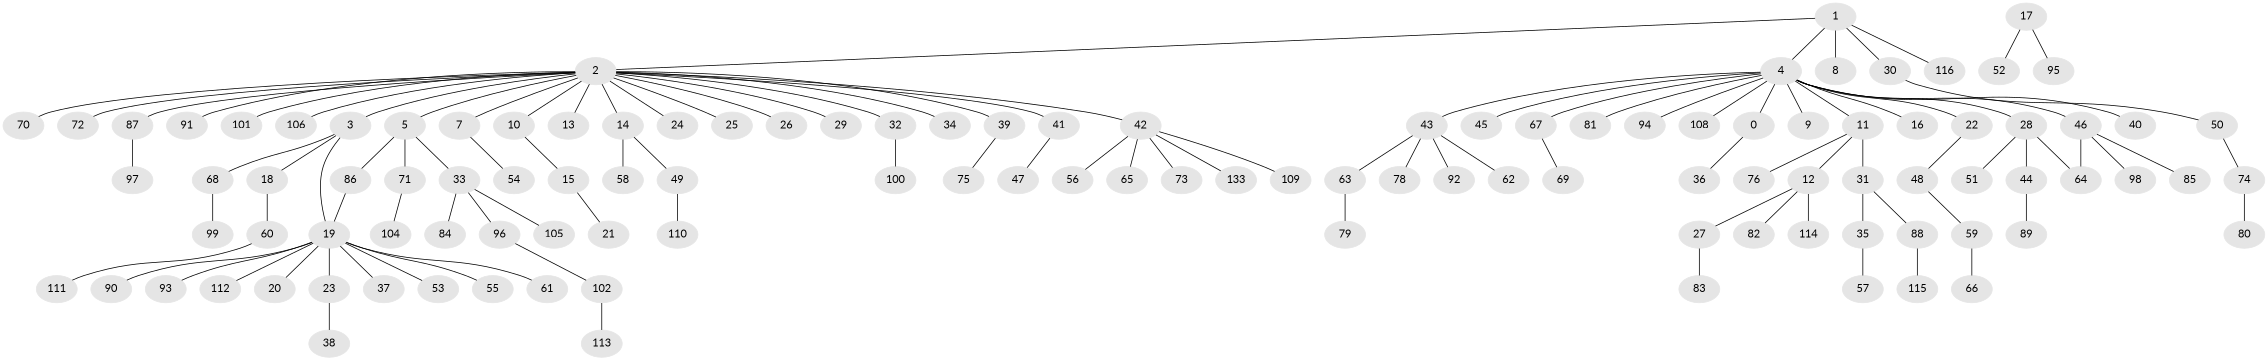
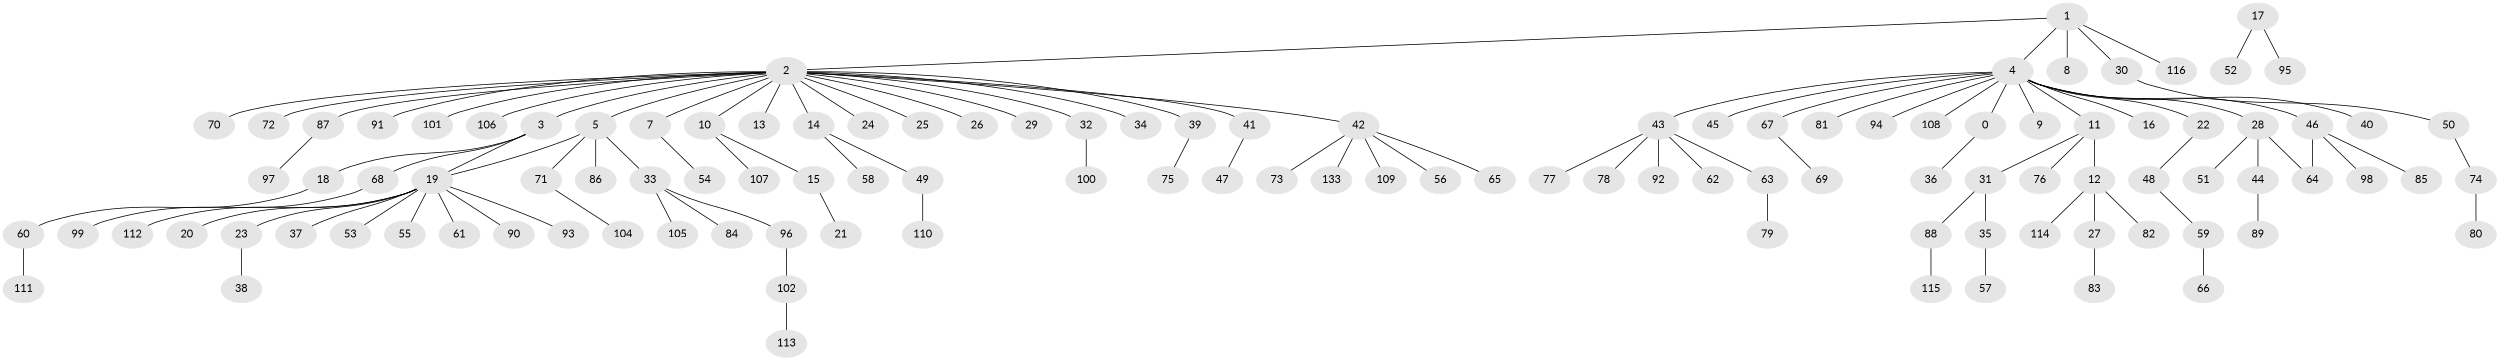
node "107": added
node "77": added
edge "86" -- "19": now "5" -- "19"
